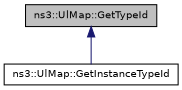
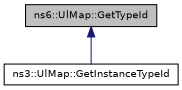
node "ns3::UlMap::GetTypeId": label "ns3::UlMap::GetTypeId" -> "ns6::UlMap::GetTypeId"
